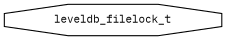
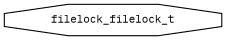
node "leveldb_filelock_t": label "leveldb_filelock_t" -> "filelock_filelock_t"
